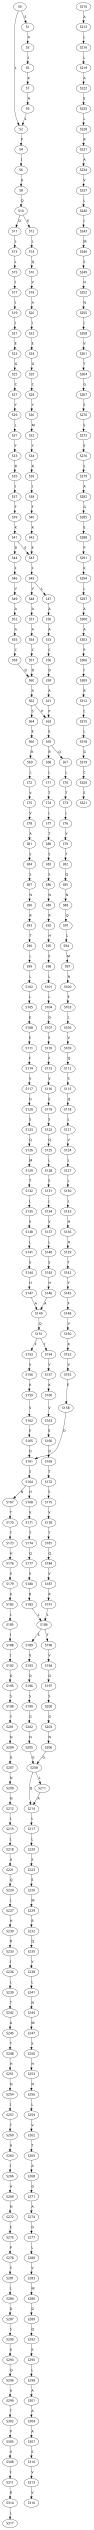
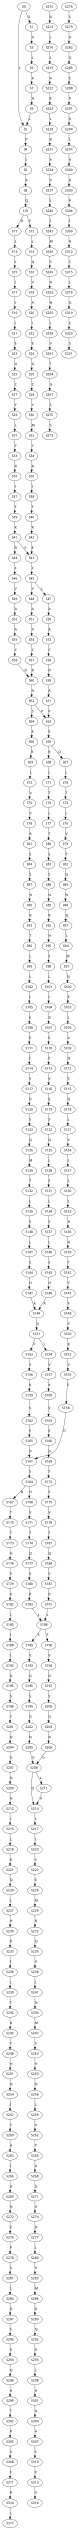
edge "S273" -> "S276": removed, label "E"
